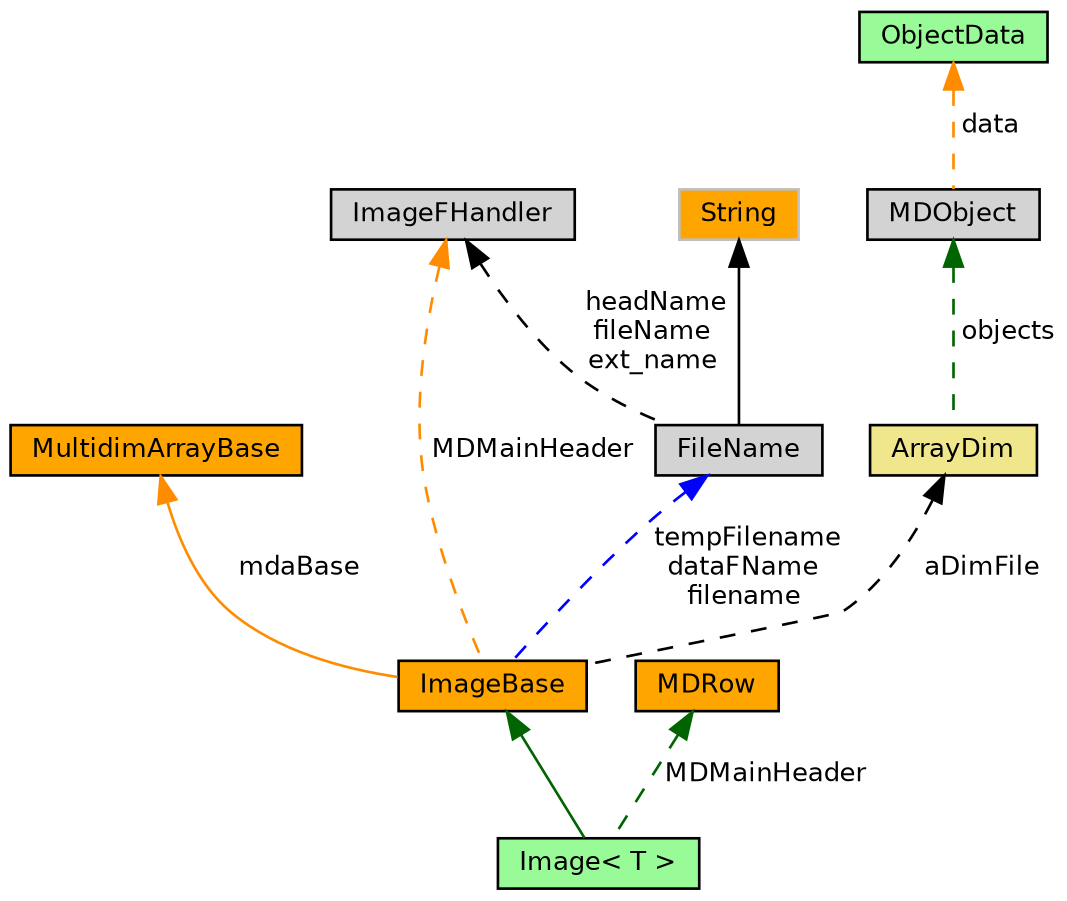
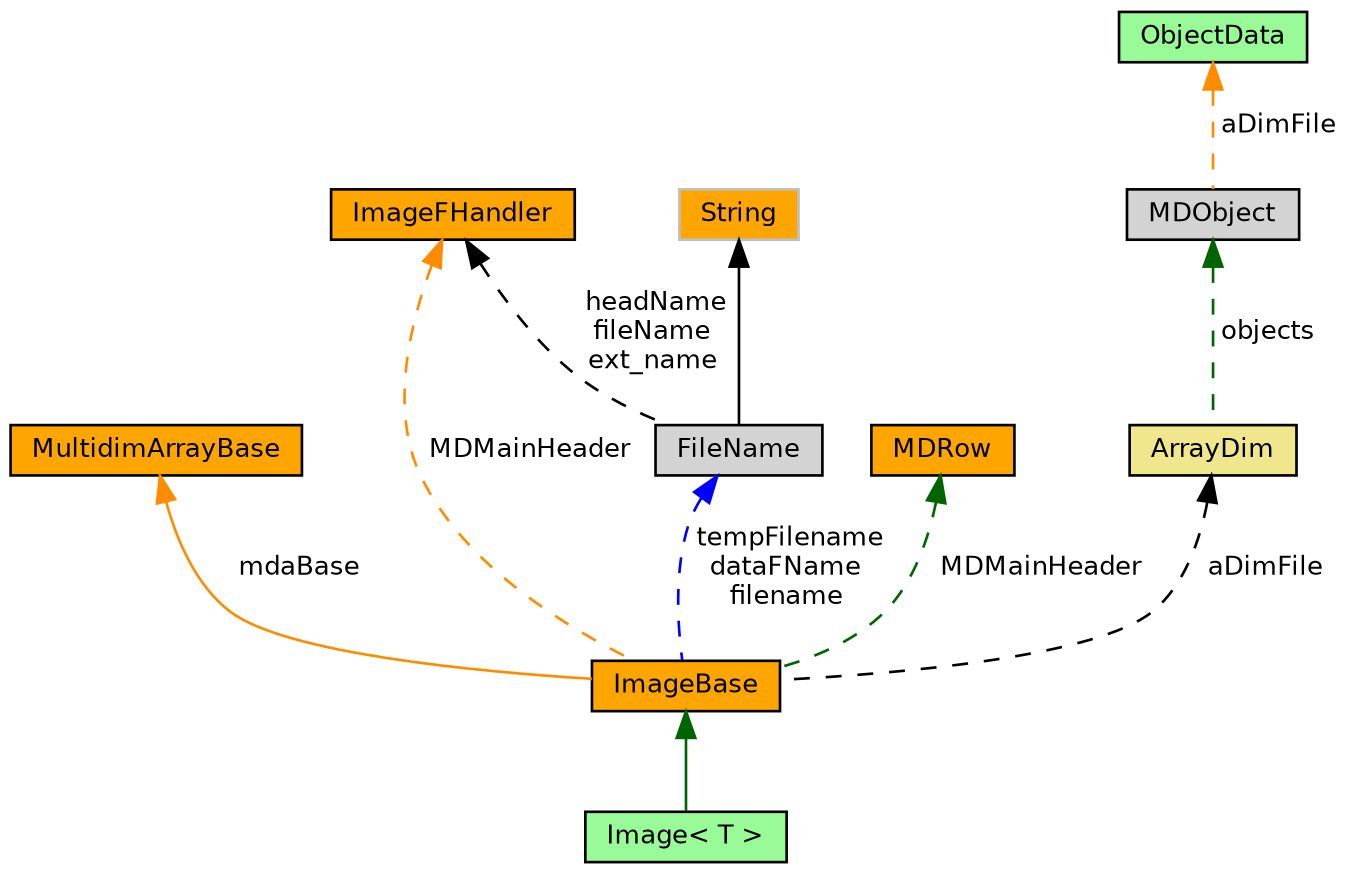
edge "MDObject" -> "ObjectData": label " data" -> " aDimFile"
node "ImageFHandler": fillcolor lightgrey -> orange
edge "Image< T >" -> "MDRow": now "ImageBase" -> "MDRow"
